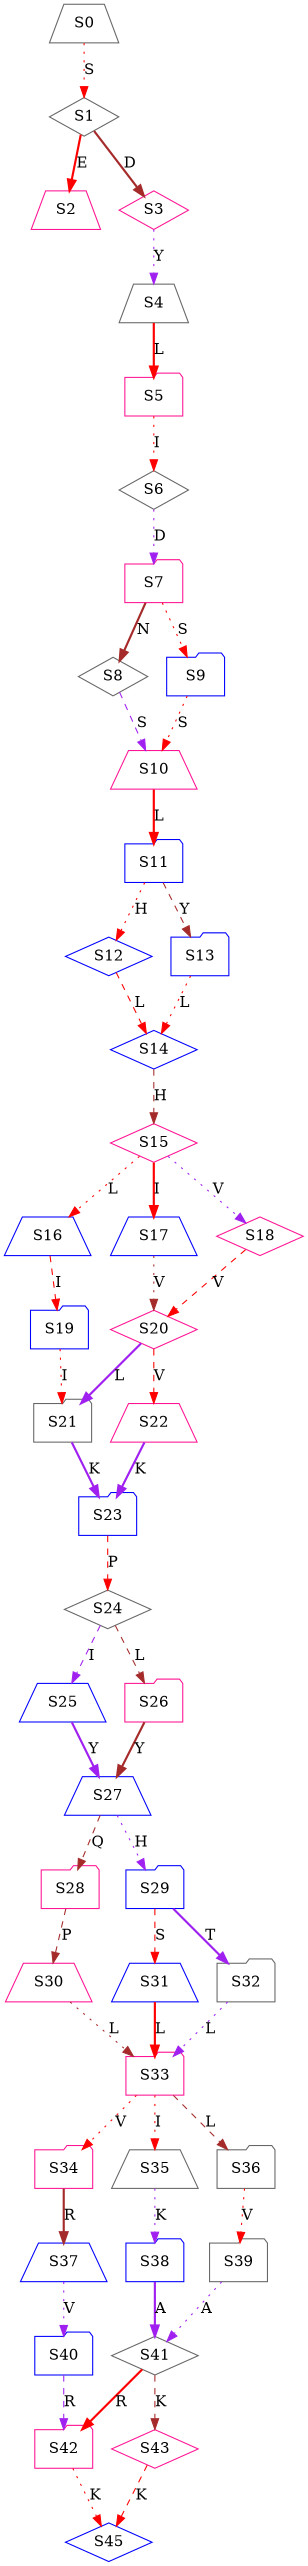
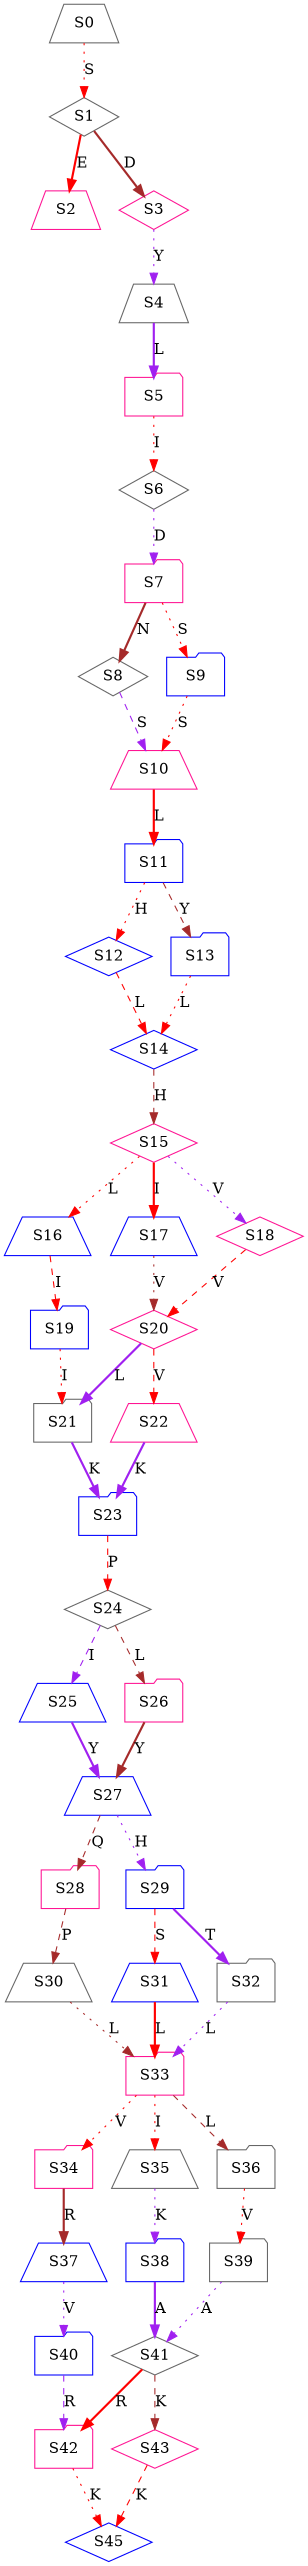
edge "S4" -> "S5": color red -> purple
node "S30": color deeppink -> gray40
